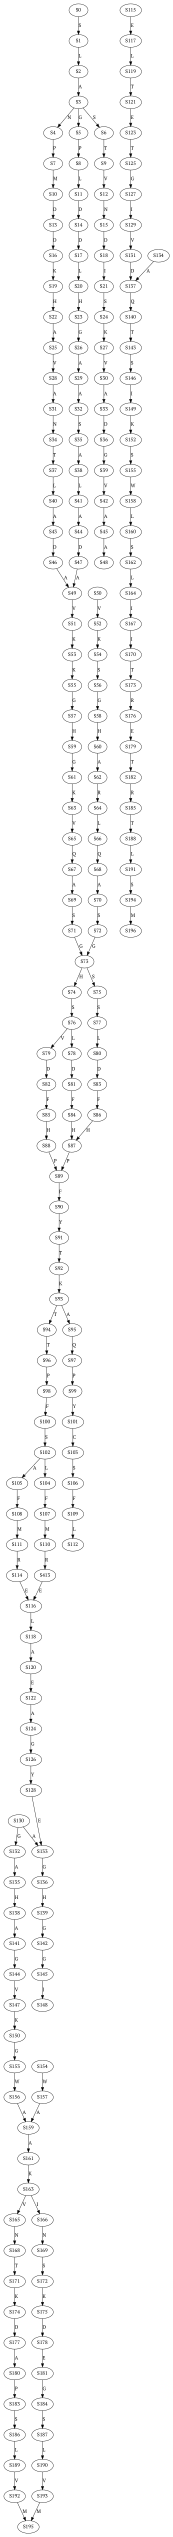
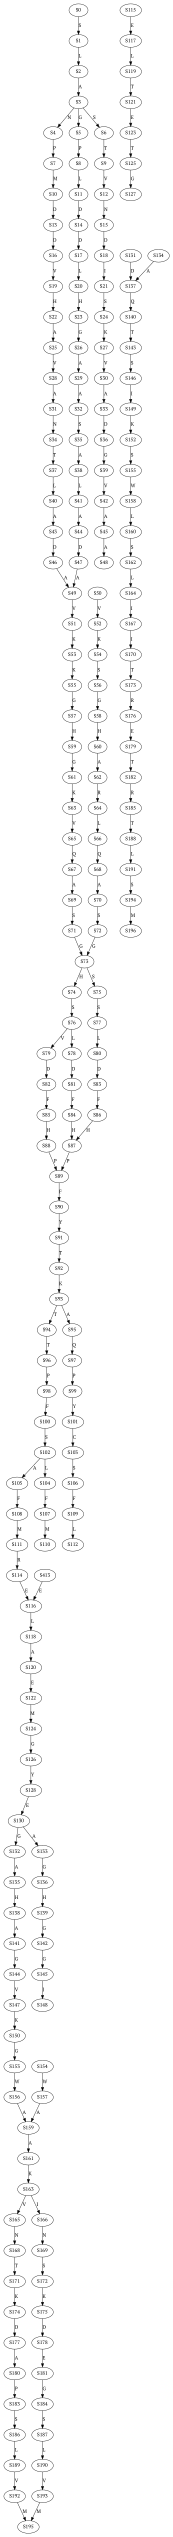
node "S129": removed
edge "S16" -> "S19": label "K" -> "V"
edge "S110" -> "S413": removed, label "R"
edge "S122" -> "S124": label "A" -> "M"
edge "S128" -> "S133": now "S128" -> "S130"
